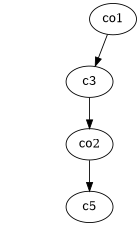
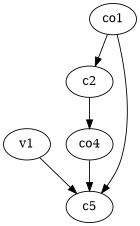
node "c3": label "c3" -> "c2"
edge "co1" -> "c5": added
node "v1": added
node "co2": label "co2" -> "co4"
